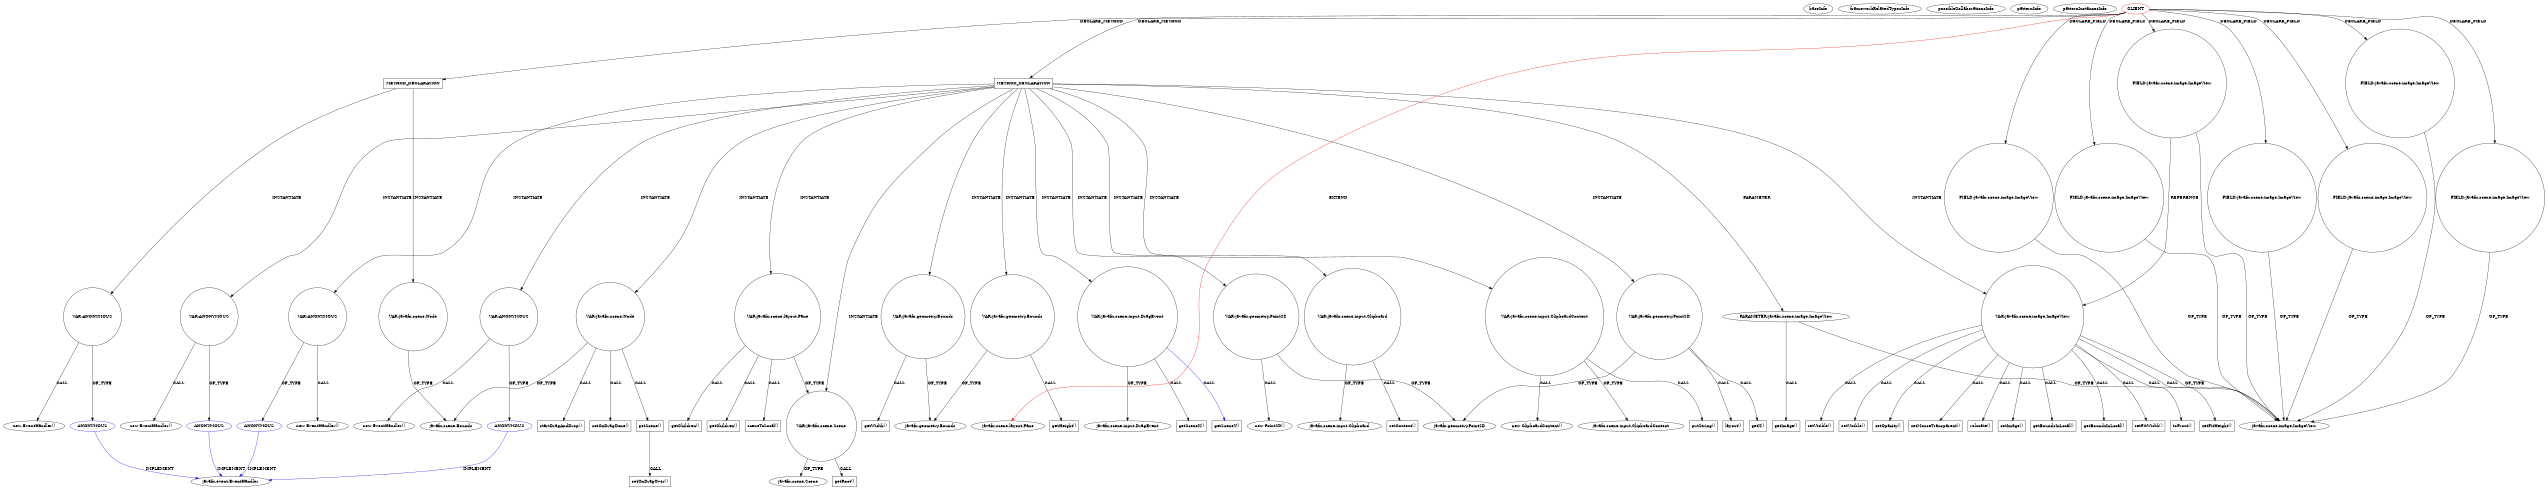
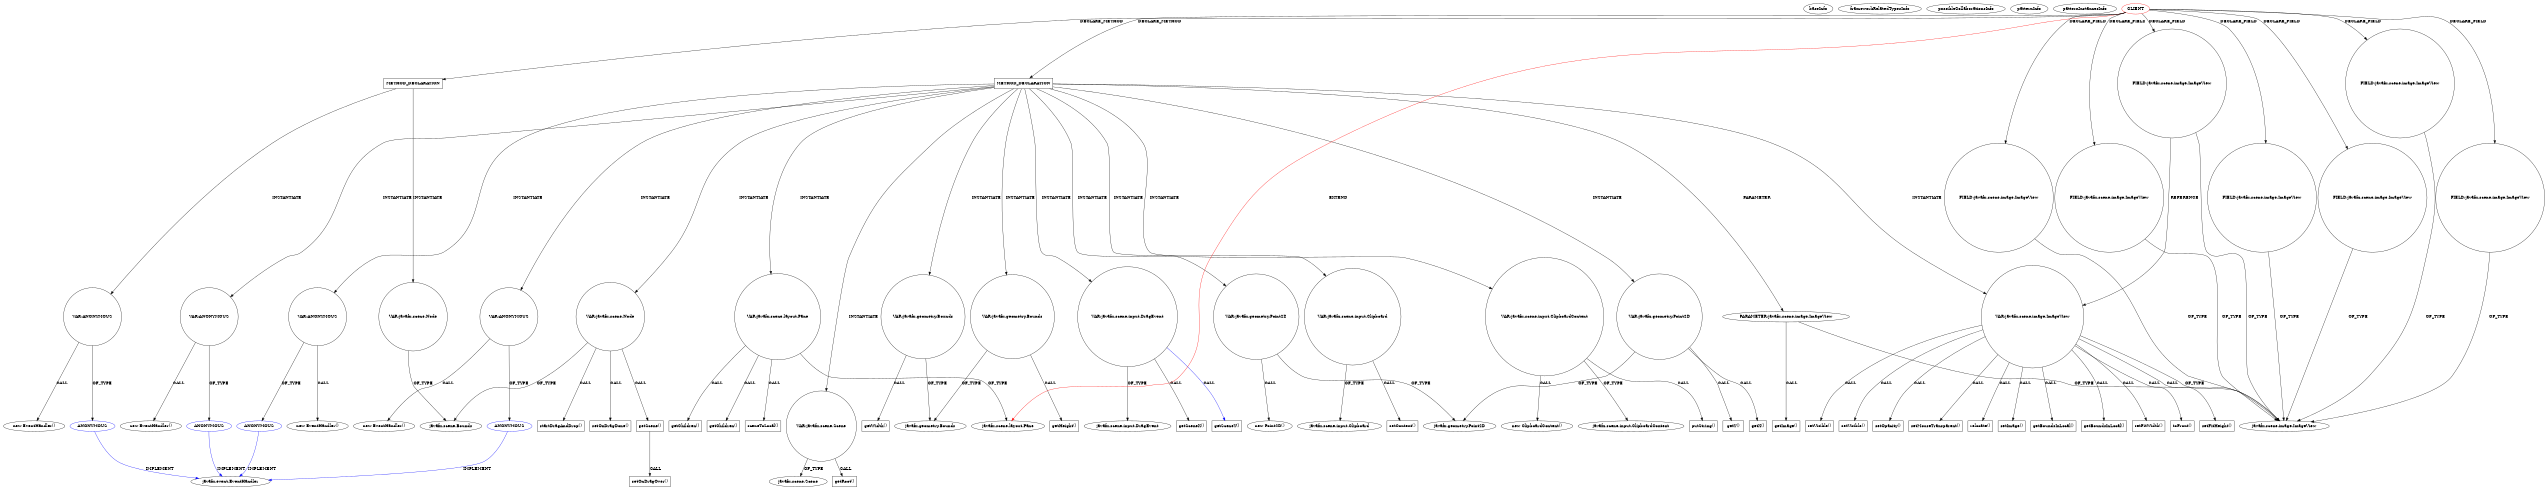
edge "VAR:javafx.scene.layout.Pane" -> "VAR:javafx.scene.Scene": now "VAR:javafx.scene.layout.Pane" -> "javafx.scene.layout.Pane"
node "layout()": label "layout()" -> "getY()"
